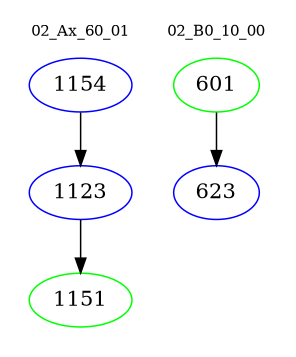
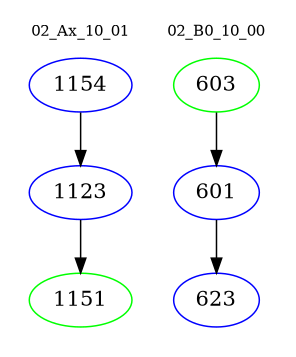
cluster "02_Ax_60_01": label "02_Ax_60_01" -> "02_Ax_10_01"
node "603": added
node "601": color green -> blue
